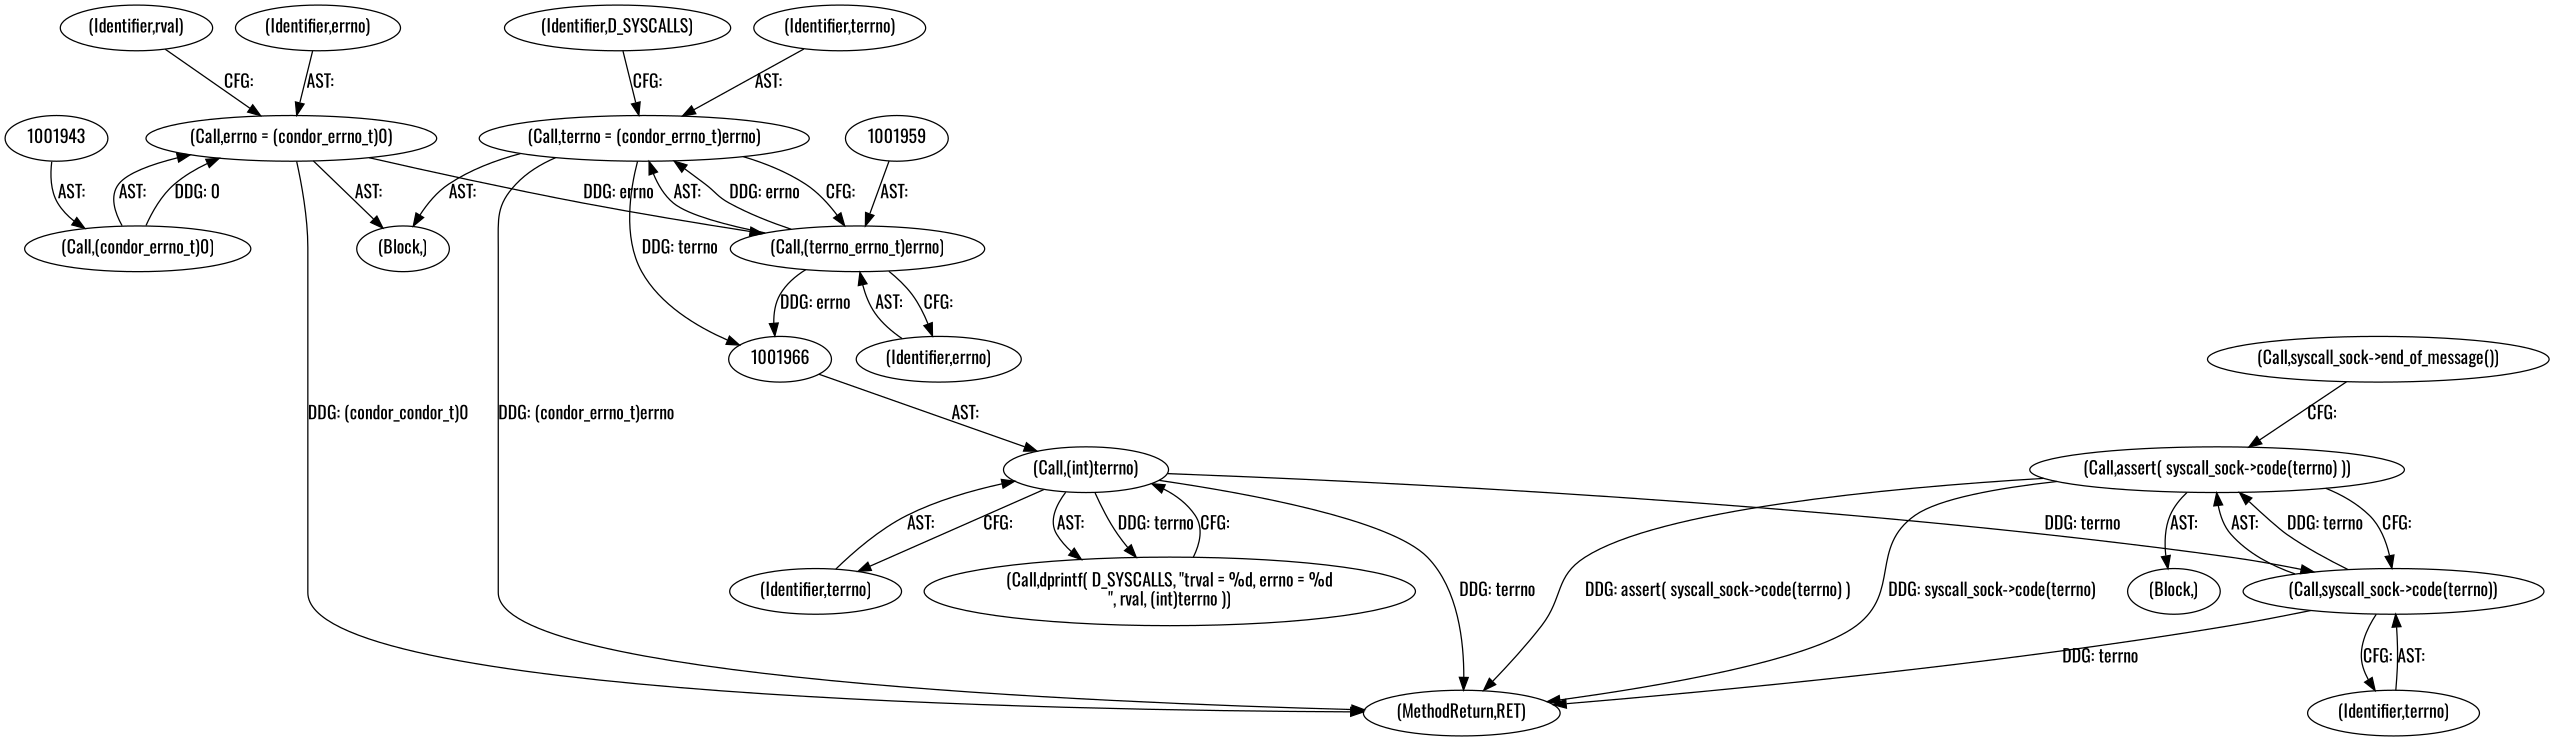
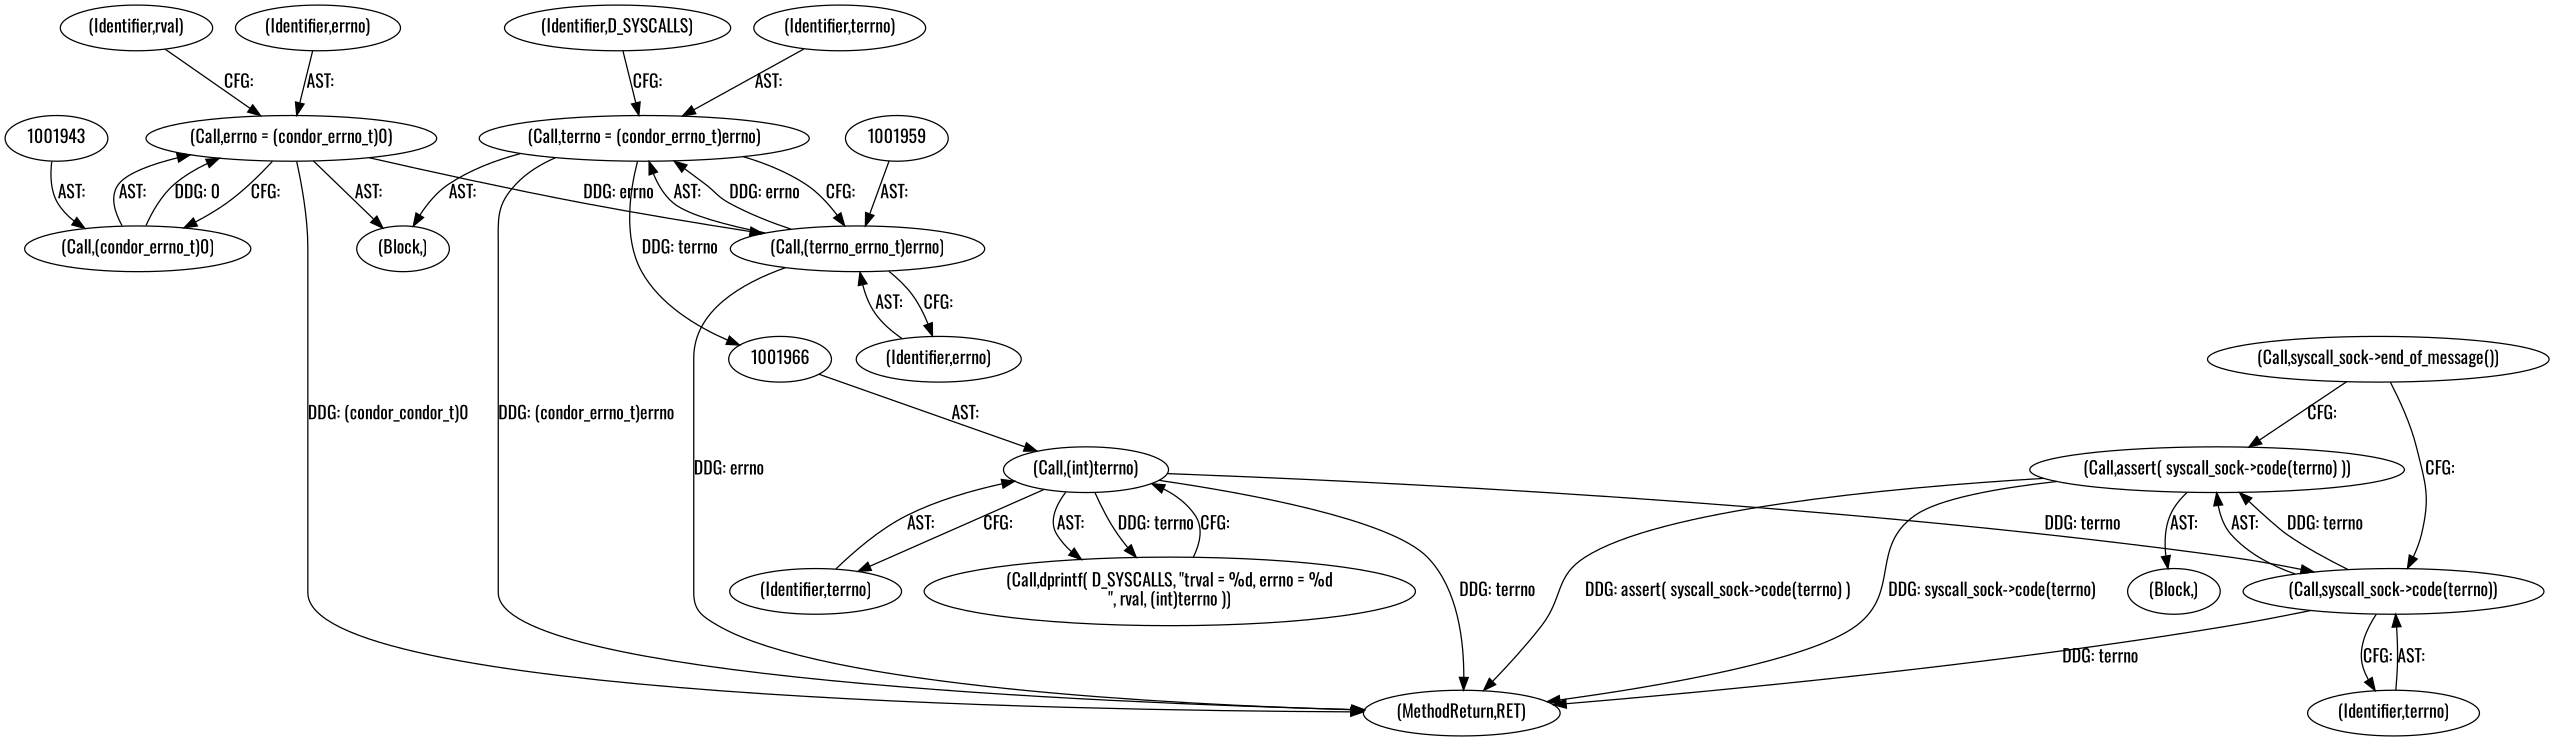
edge "(Call,errno = (condor_errno_t)0)" -> "(Call,(condor_errno_t)0)": added, label "CFG:"
edge "(Call,(terrno_errno_t)errno)" -> "1001966": now "(Call,(terrno_errno_t)errno)" -> "(MethodReturn,RET)"
edge "(Call,assert( syscall_sock->code(terrno) ))" -> "(Call,syscall_sock->code(terrno))": now "(Call,syscall_sock->end_of_message())" -> "(Call,syscall_sock->code(terrno))"
